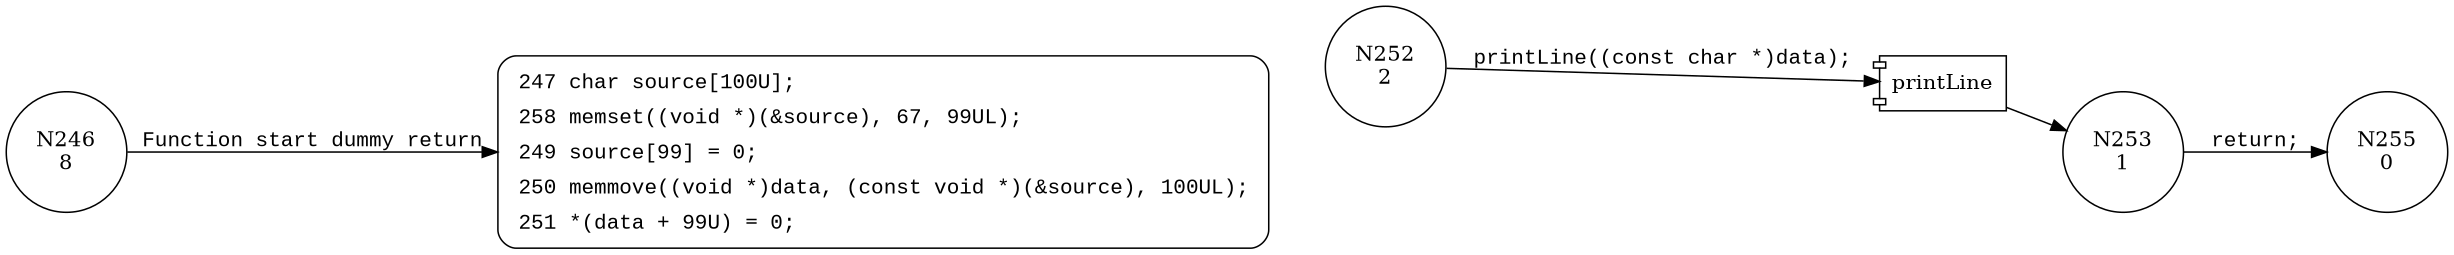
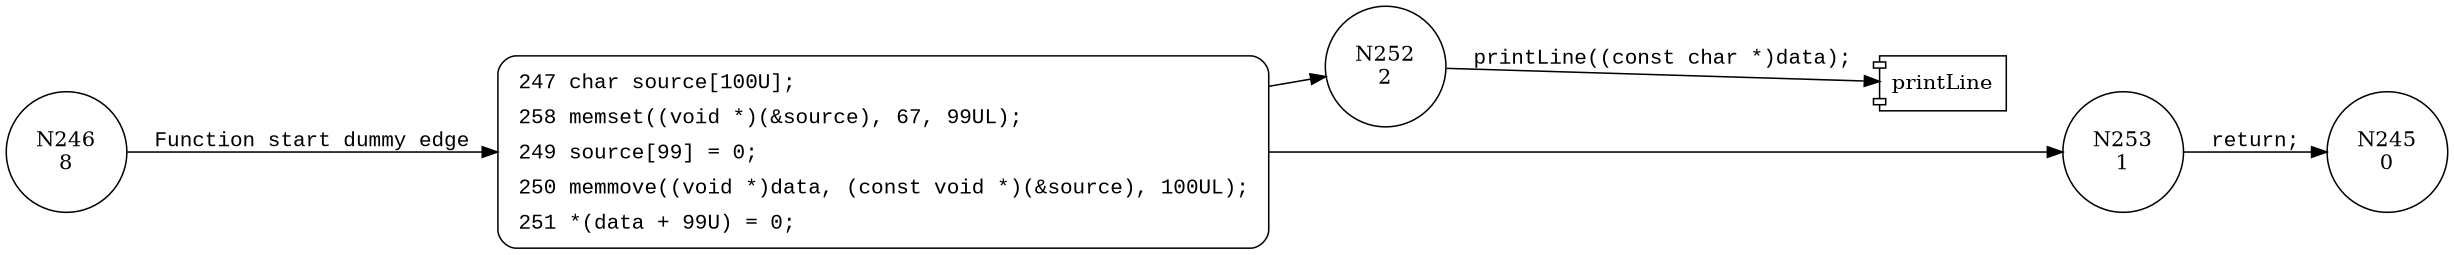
edge "247" -> "N252 2": added
edge "printLine" -> "N253 1": now "247" -> "N253 1"
edge "N246 8" -> "247": label "Function start dummy return" -> "Function start dummy edge"
node "N255 0": label "N255 0" -> "N245 0"
